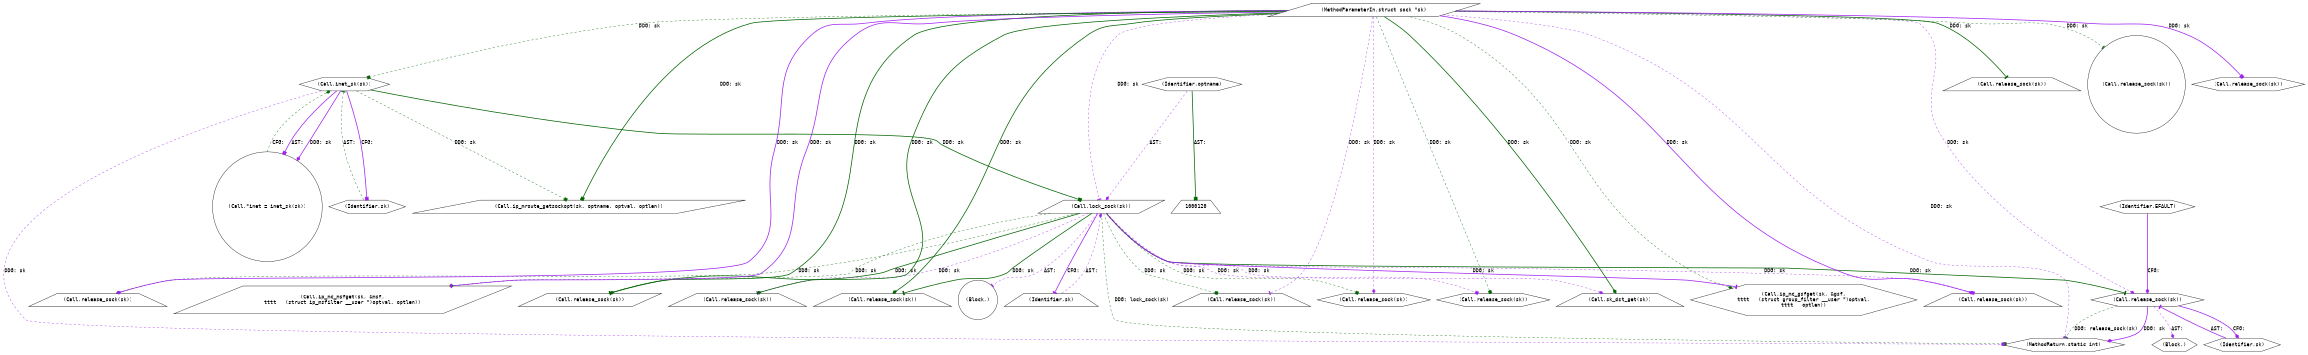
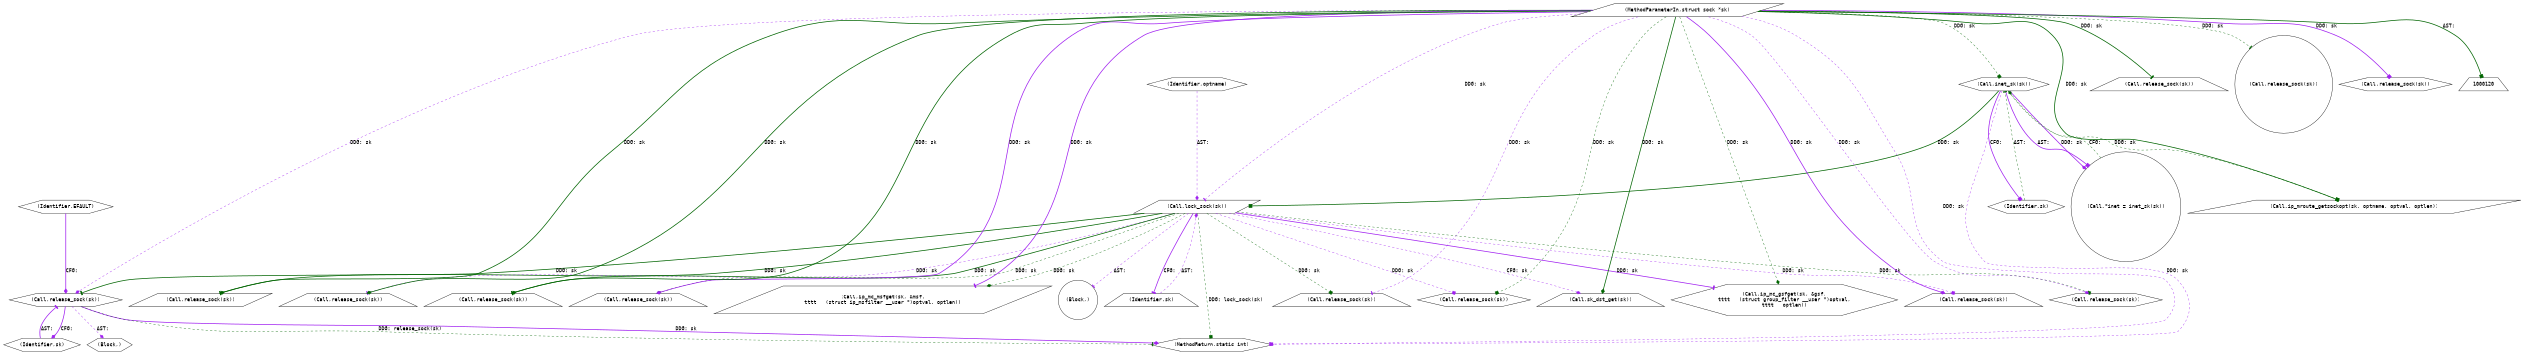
edge "(Identifier,optname)" -> "1000120": now "(MethodParameterIn,struct sock *sk)" -> "1000120"
edge "(Call,lock_sock(sk))" -> "(Call,sk_dst_get(sk))": label "DDG: sk" -> "CFG: sk"
